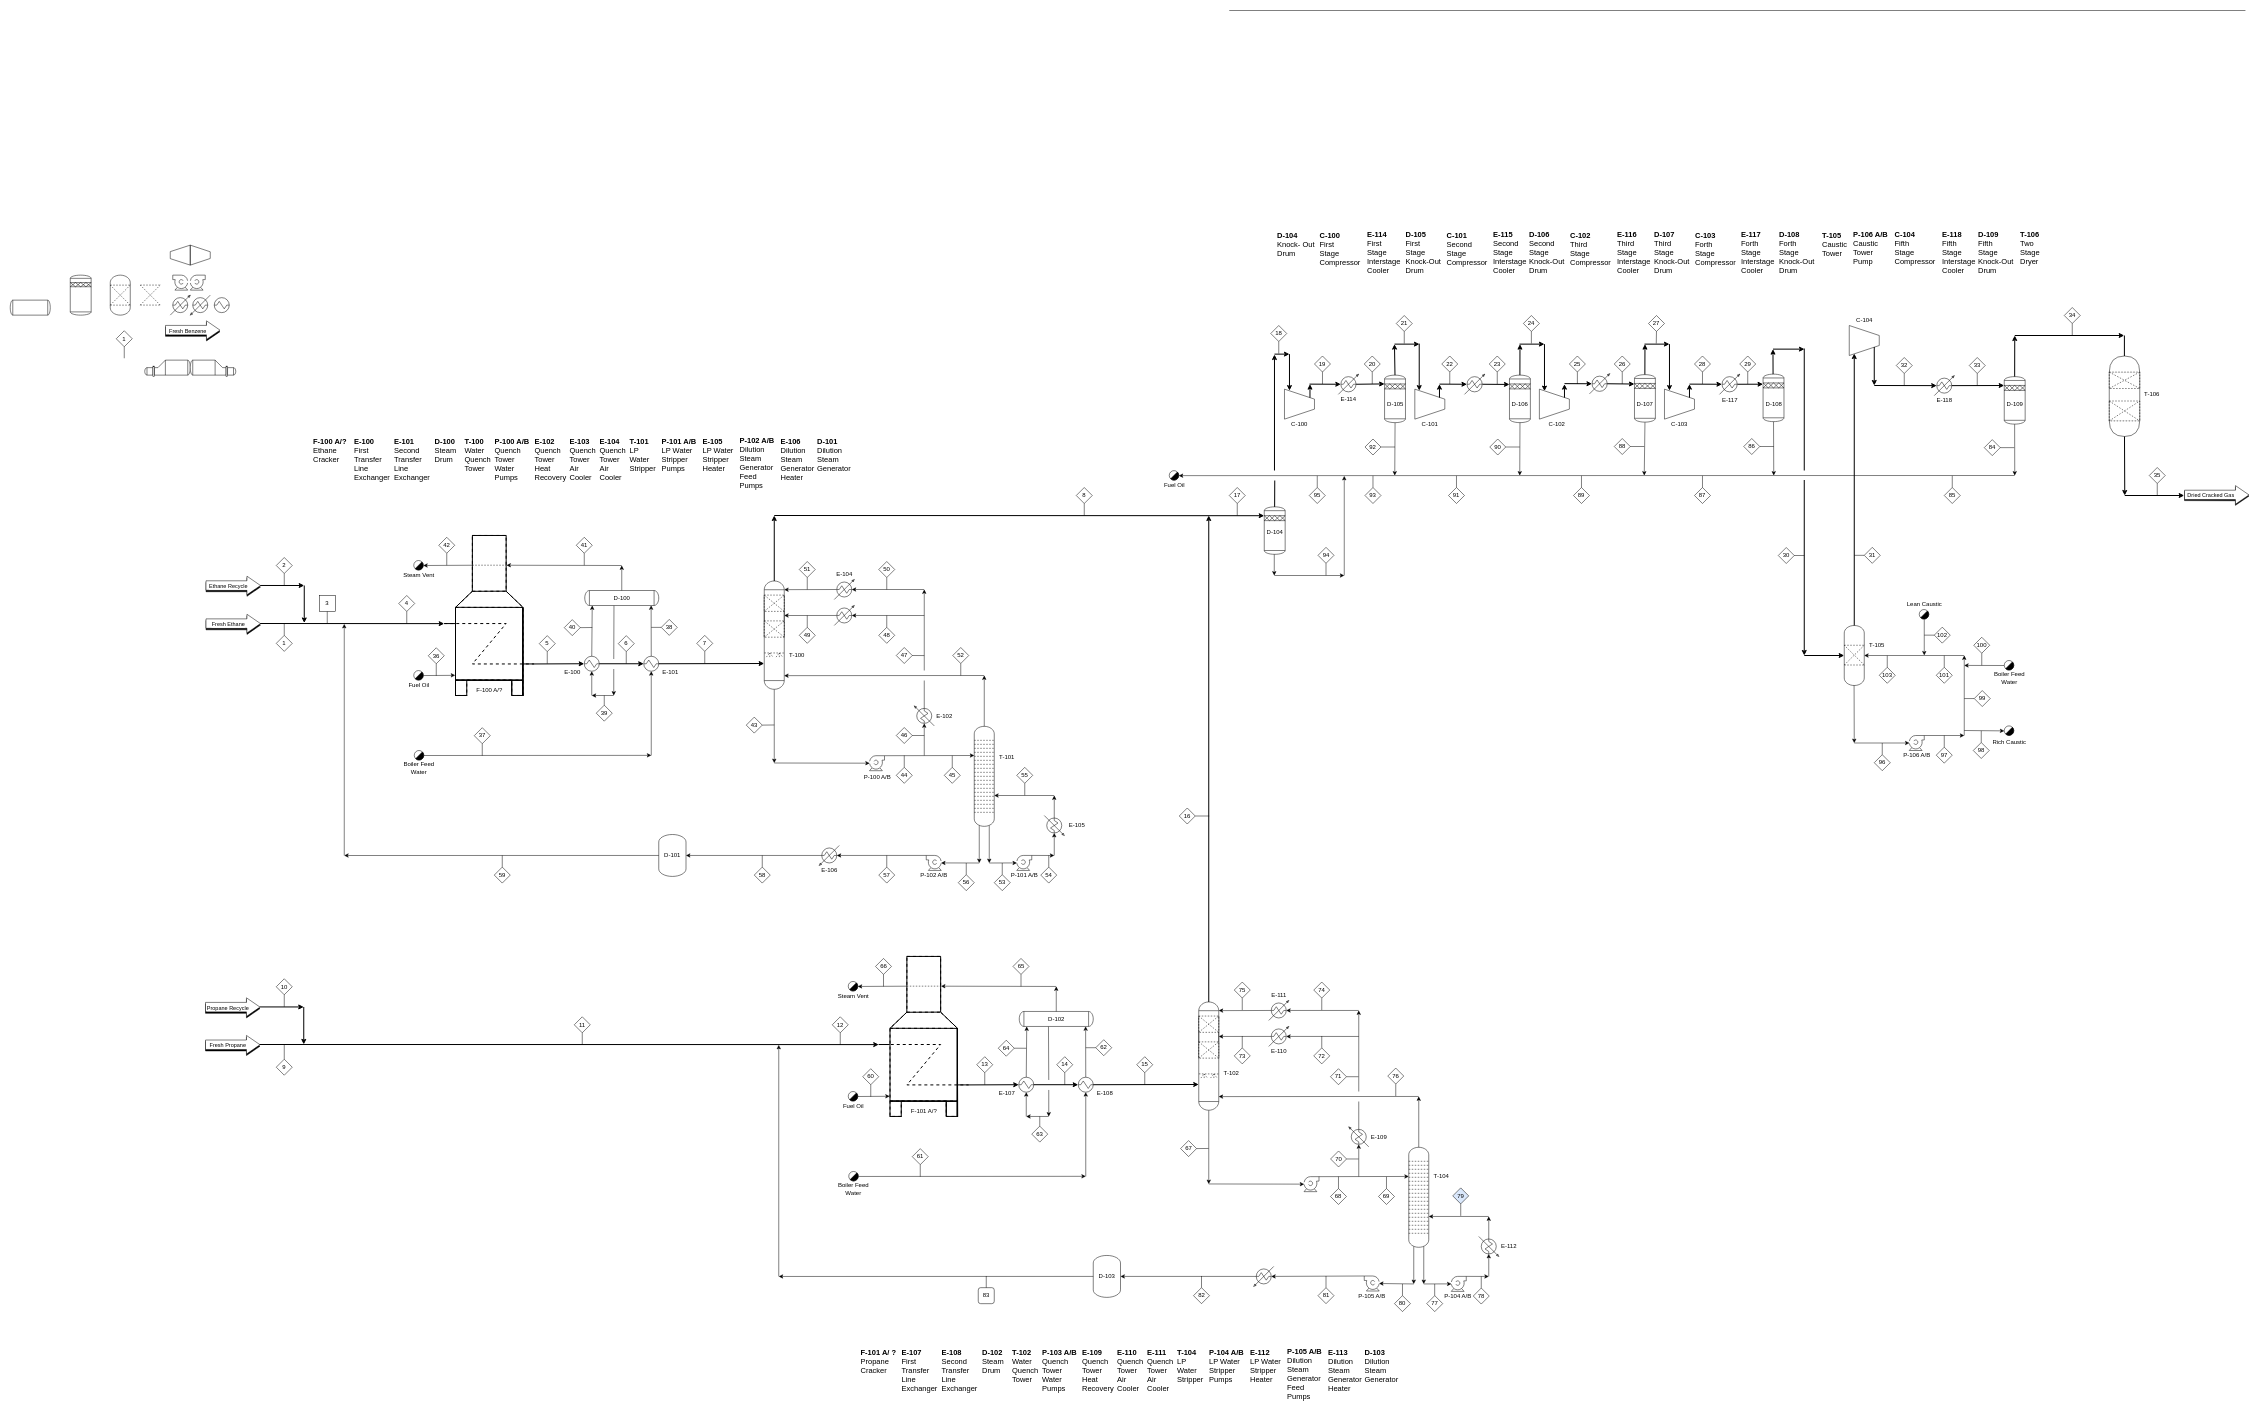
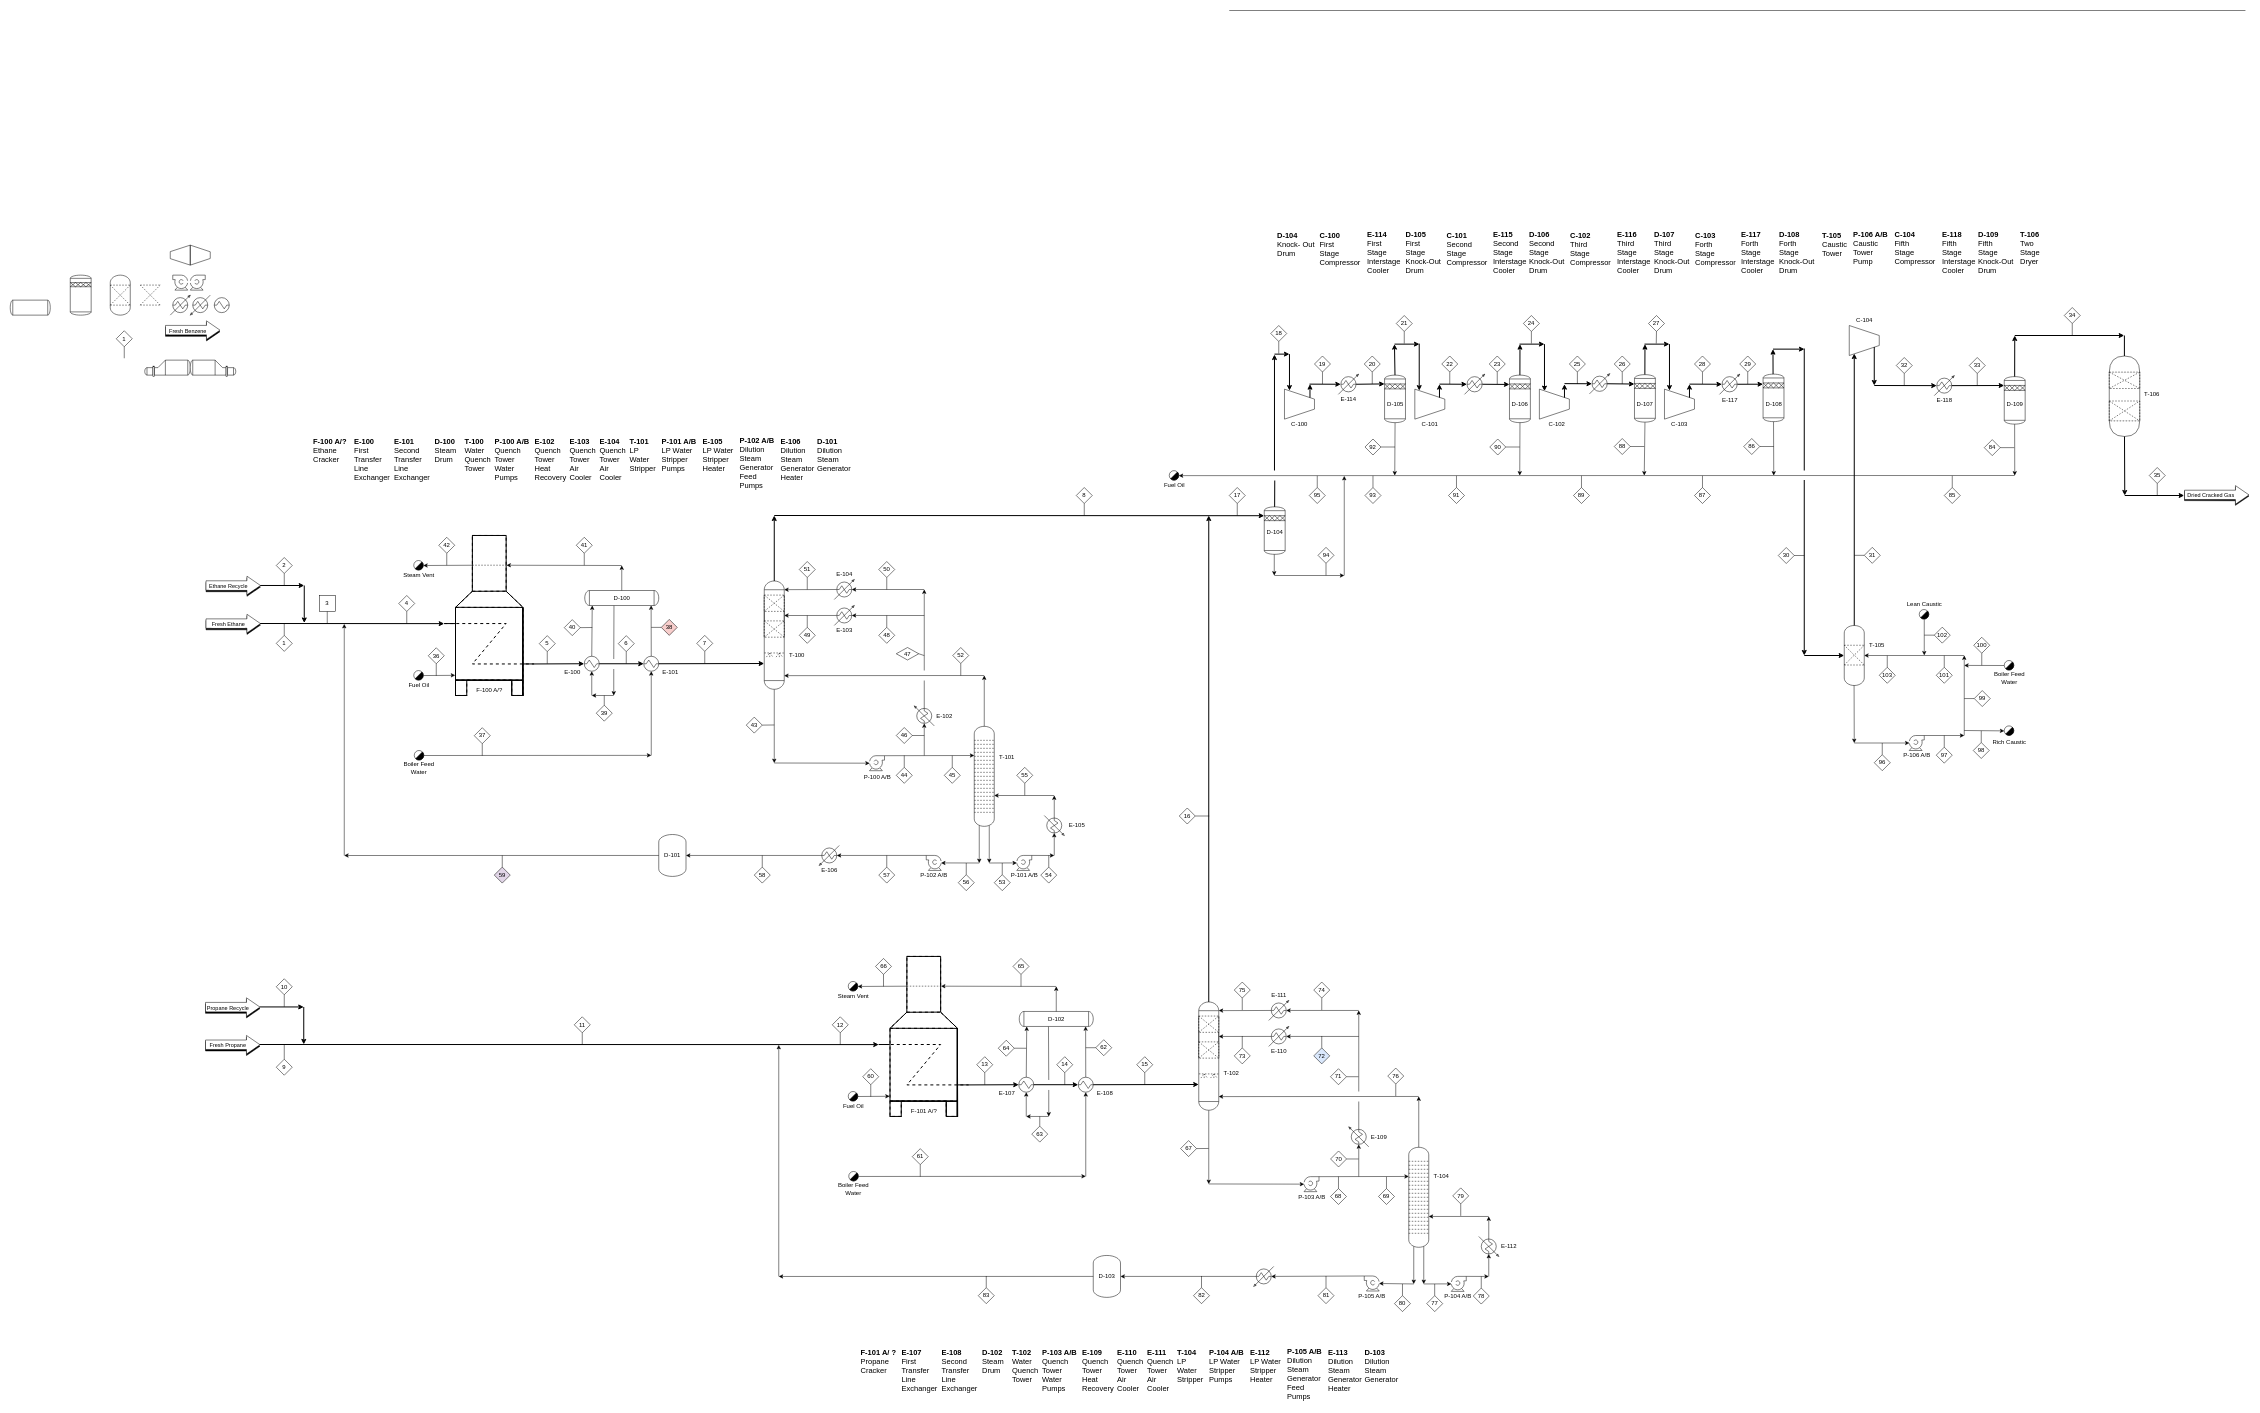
node "38": fillcolor #ffffff -> #f8cecc
node "E-103": added
node "47": size 16x16 -> 23x13
node "59": fillcolor #ffffff -> #e1d5e7
node "72": fillcolor #ffffff -> #dae8fc
node "79": fillcolor #dae8fc -> #ffffff
node "P-103 A/B": added
node "83": shape rounded rectangle -> diamond
